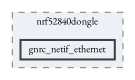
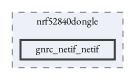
node "gnrc_netif_ethernet": label "gnrc_netif_ethernet" -> "gnrc_netif_netif"
